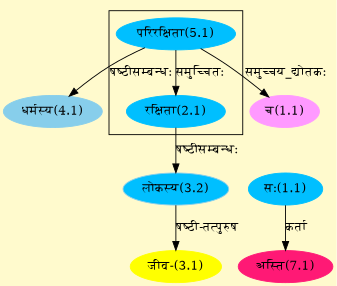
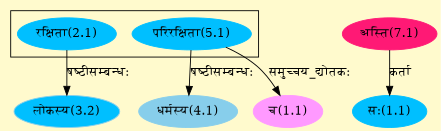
edge "परिरक्षिता(5.1)" -> "रक्षिता(2.1)": removed, label "समुच्चितः"
edge "सः(1.1)" -> "अस्ति(7.1)": reversed
node "जीव-(3.1)": removed
